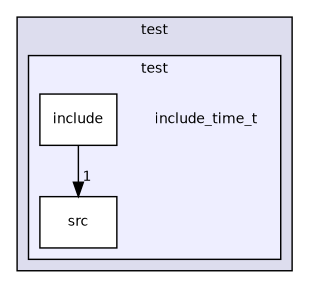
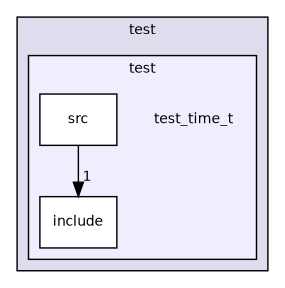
node "include_time_t": label "include_time_t" -> "test_time_t"
edge "include" -> "src": reversed
